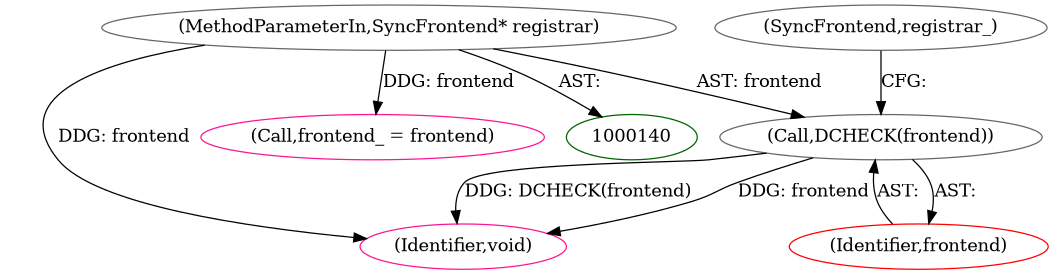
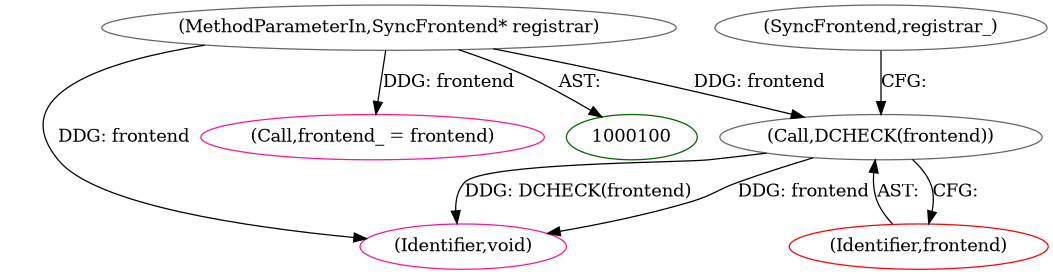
edge "(MethodParameterIn,SyncFrontend* registrar)" -> "(Call,DCHECK(frontend))": label "AST: frontend" -> "DDG: frontend"
node "1000140": label "1000140" -> "1000100"
edge "(Call,DCHECK(frontend))" -> "(Identifier,frontend)": label "AST: " -> "CFG: "
